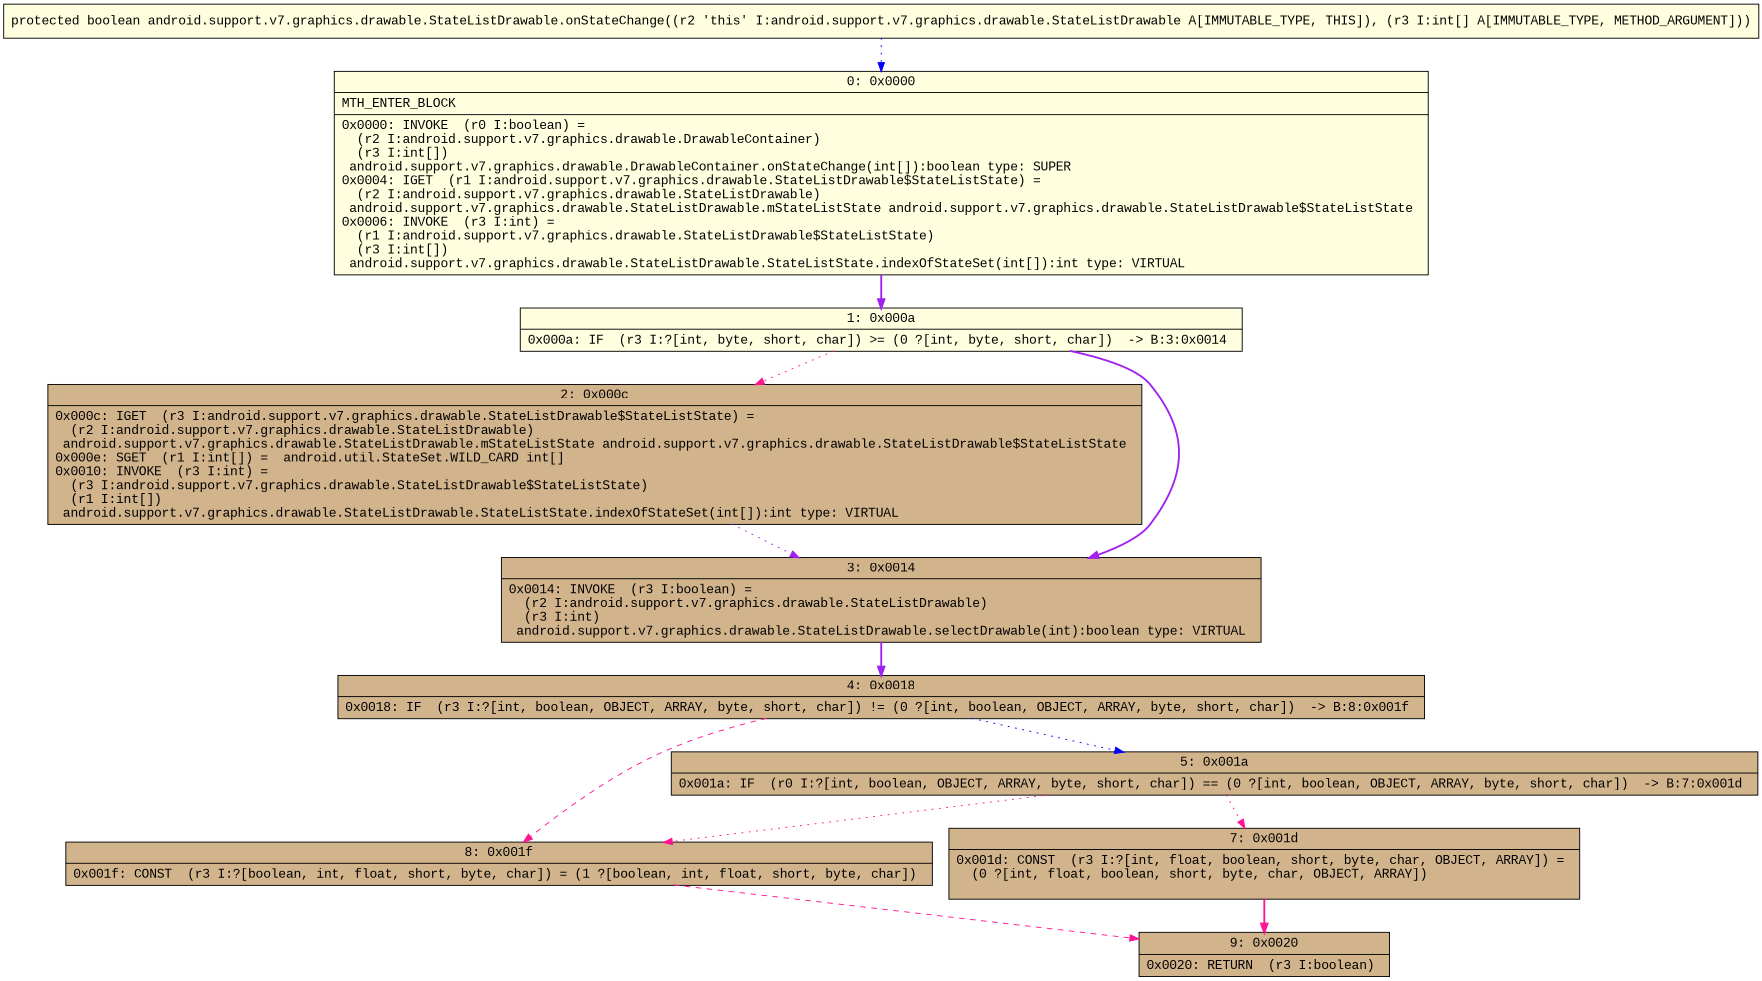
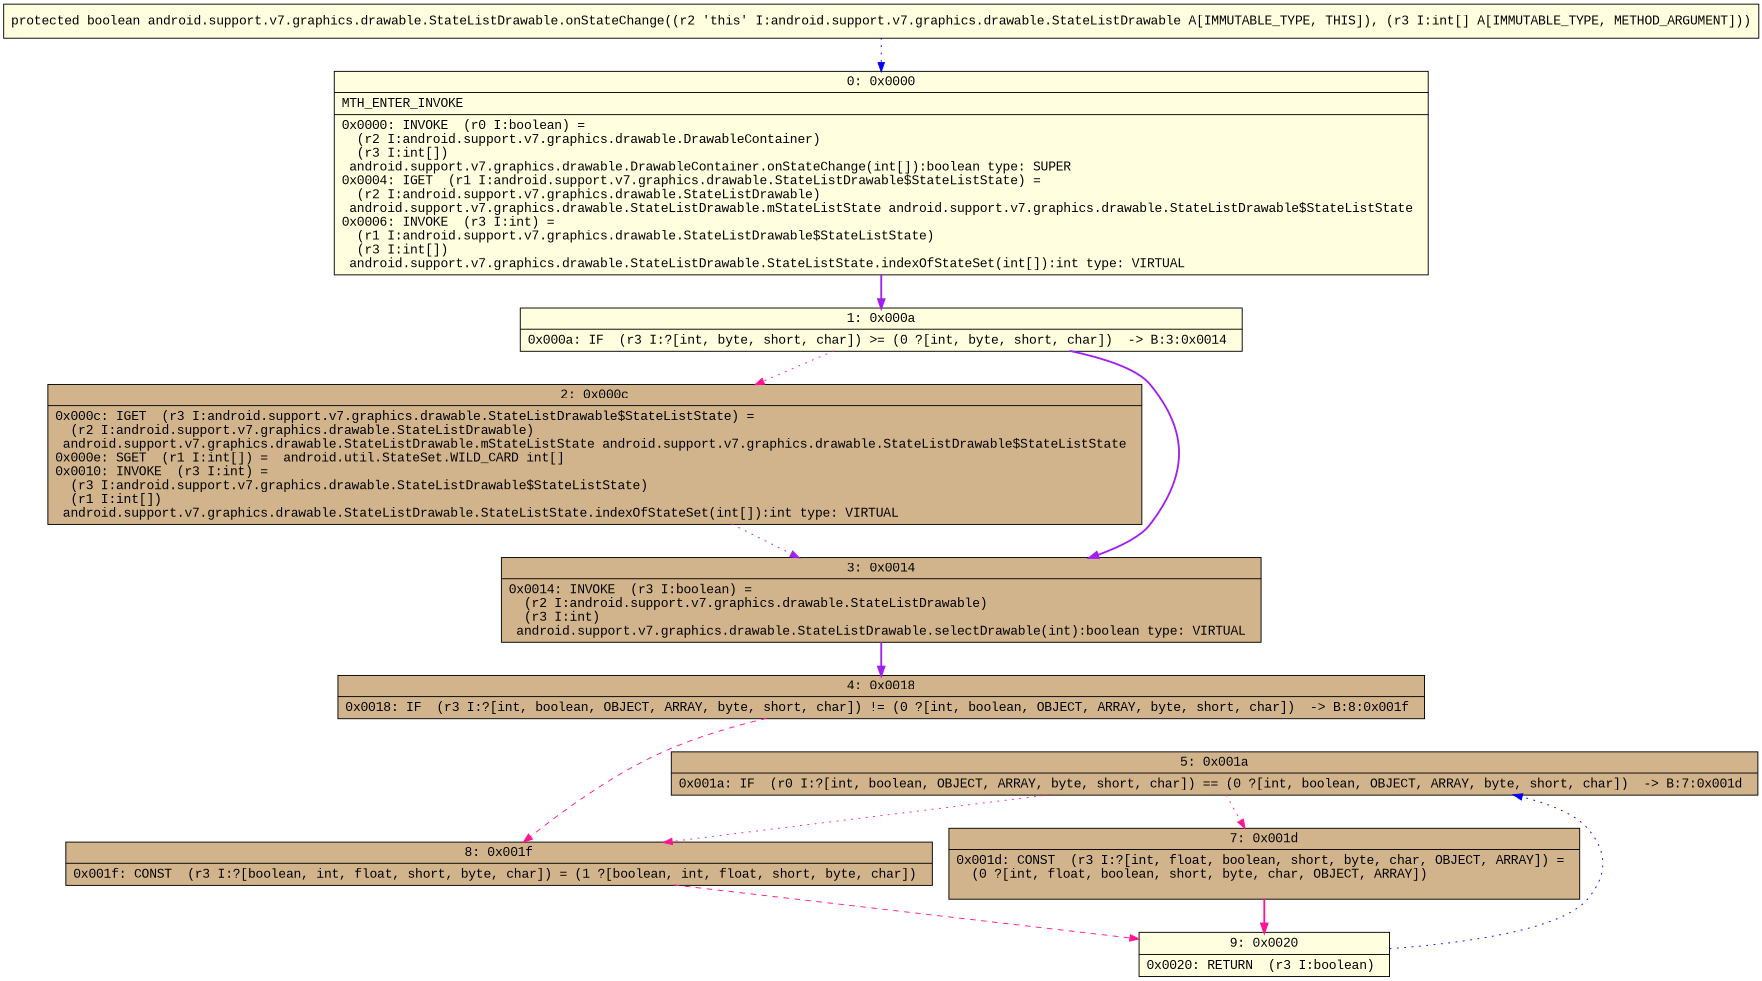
node "0: 0x0000": text "MTH_ENTER_BLOCK" -> "MTH_ENTER_INVOKE"
edge "4: 0x0018" -> "5: 0x001a": now "9: 0x0020" -> "5: 0x001a"
node "9: 0x0020": fillcolor tan -> lightyellow
